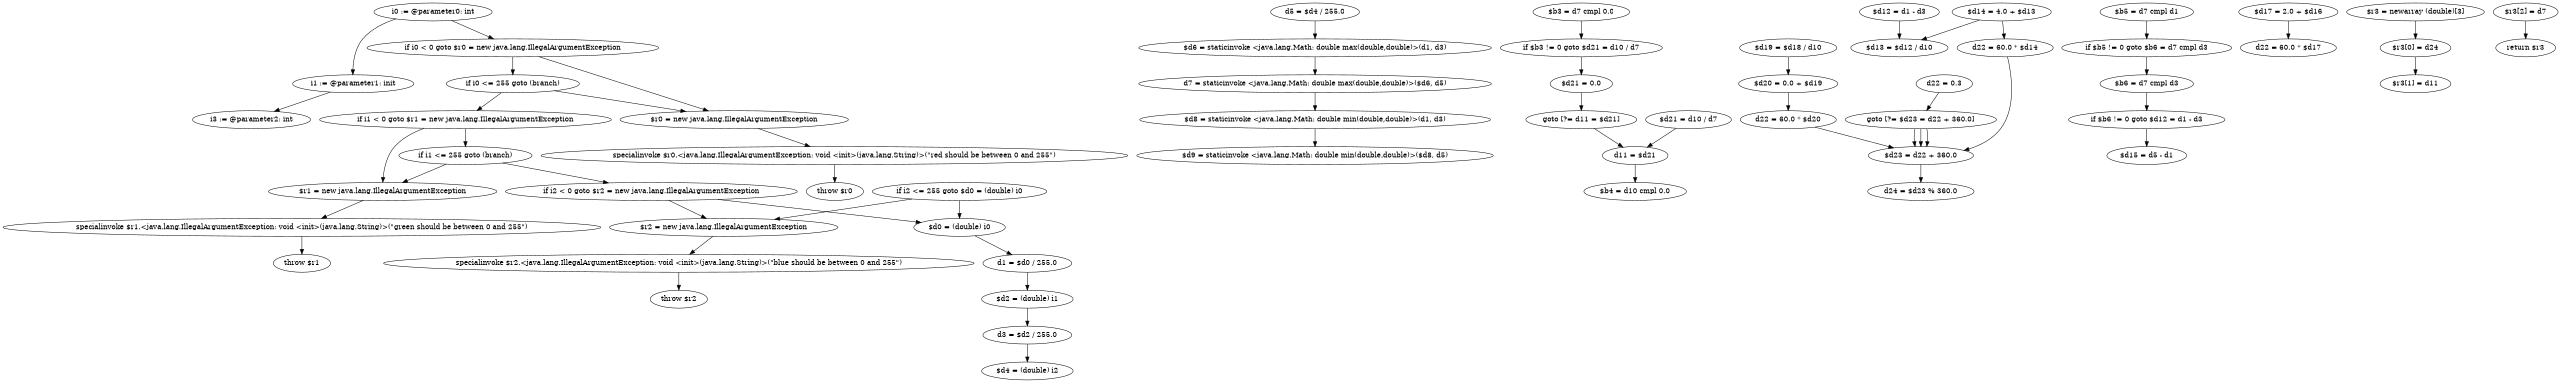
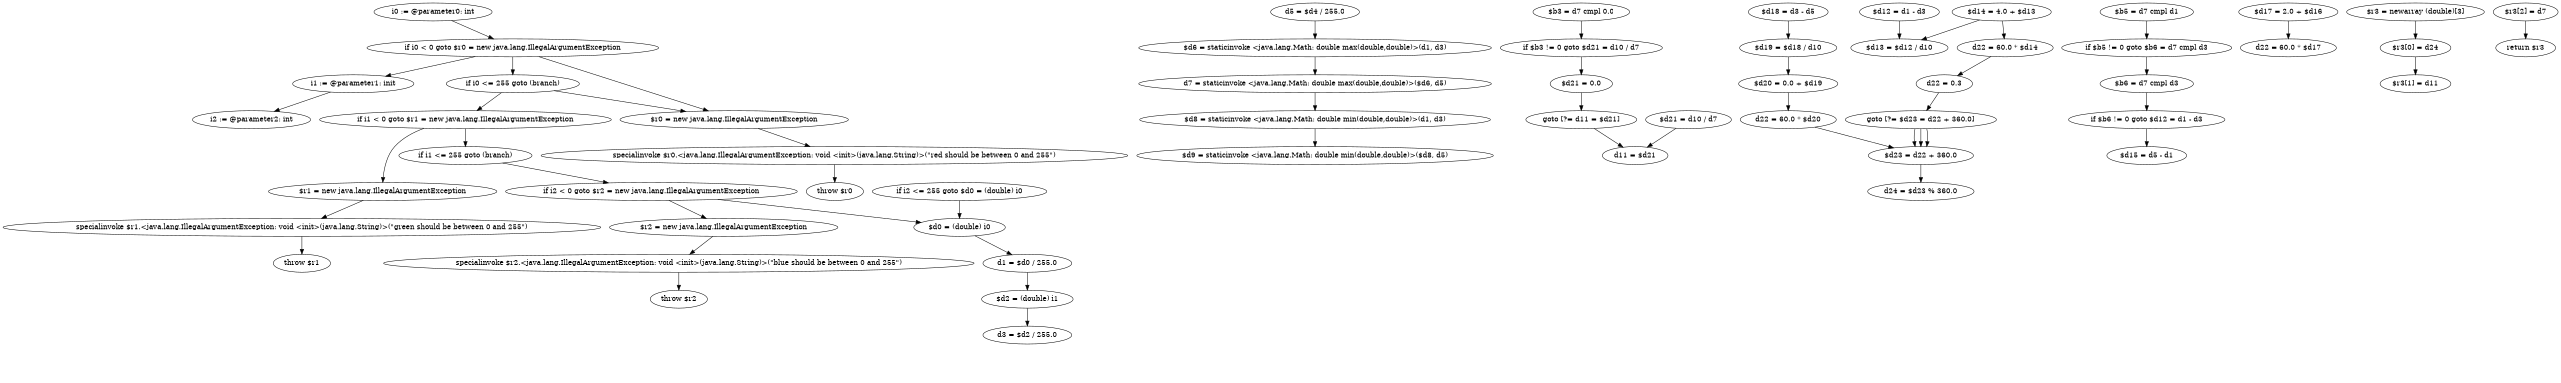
node "$d18 = d3 - d5": added
edge "i0 := @parameter0: int" -> "i1 := @parameter1: init": now "if i0 < 0 goto $r0 = new java.lang.IllegalArgumentException" -> "i1 := @parameter1: init"
edge "d22 = 60.0 * $d14" -> "$d23 = d22 + 360.0": now "d22 = 60.0 * $d14" -> "d22 = 0.3"
node "i3 := @parameter2: int": label "i3 := @parameter2: int" -> "i2 := @parameter2: int"
edge "if i1 <= 255 goto (branch)" -> "$r1 = new java.lang.IllegalArgumentException": removed
node "$b4 = d10 cmpl 0.0": removed
edge "if i2 <= 255 goto $d0 = (double) i0" -> "$r2 = new java.lang.IllegalArgumentException": removed
node "$d4 = (double) i2": removed
